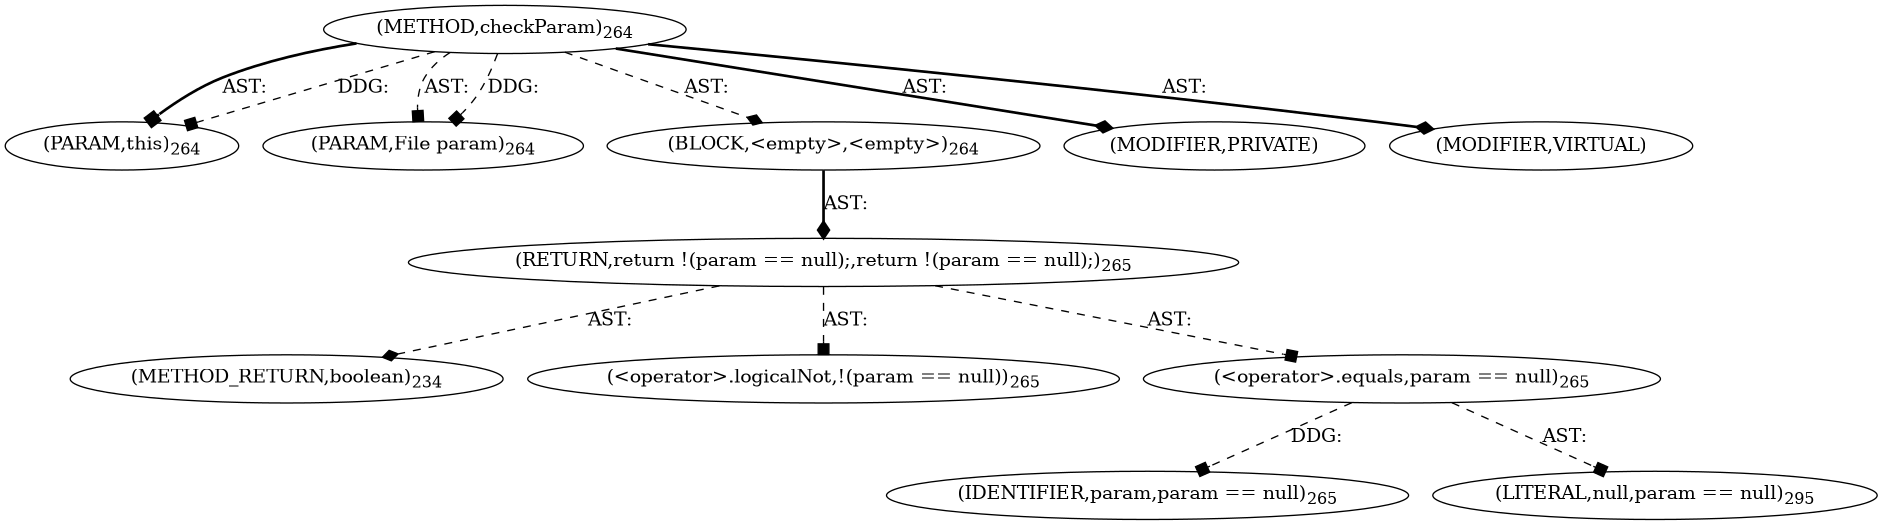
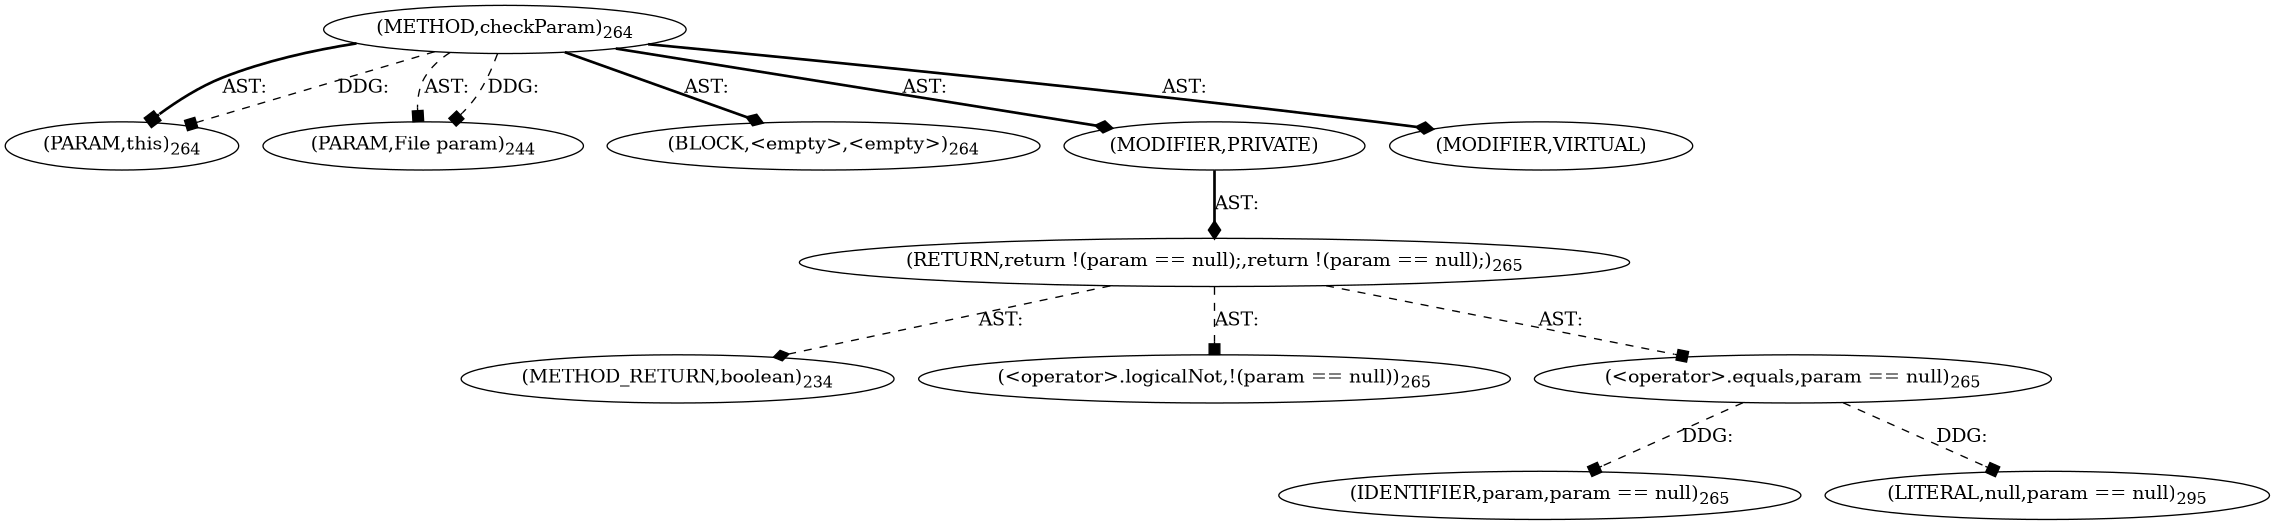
edge "(METHOD,checkParam)" -> "(BLOCK,<empty>,<empty>)": style dashed -> bold
node "(PARAM,File param)": text "264" -> "244"
edge "(BLOCK,<empty>,<empty>)" -> "(RETURN,return !(param == null);,return !(param == null);)": now "(MODIFIER,PRIVATE)" -> "(RETURN,return !(param == null);,return !(param == null);)"
edge "(<operator>.equals,param == null)" -> "(LITERAL,null,param == null)": label "AST: " -> "DDG: "
